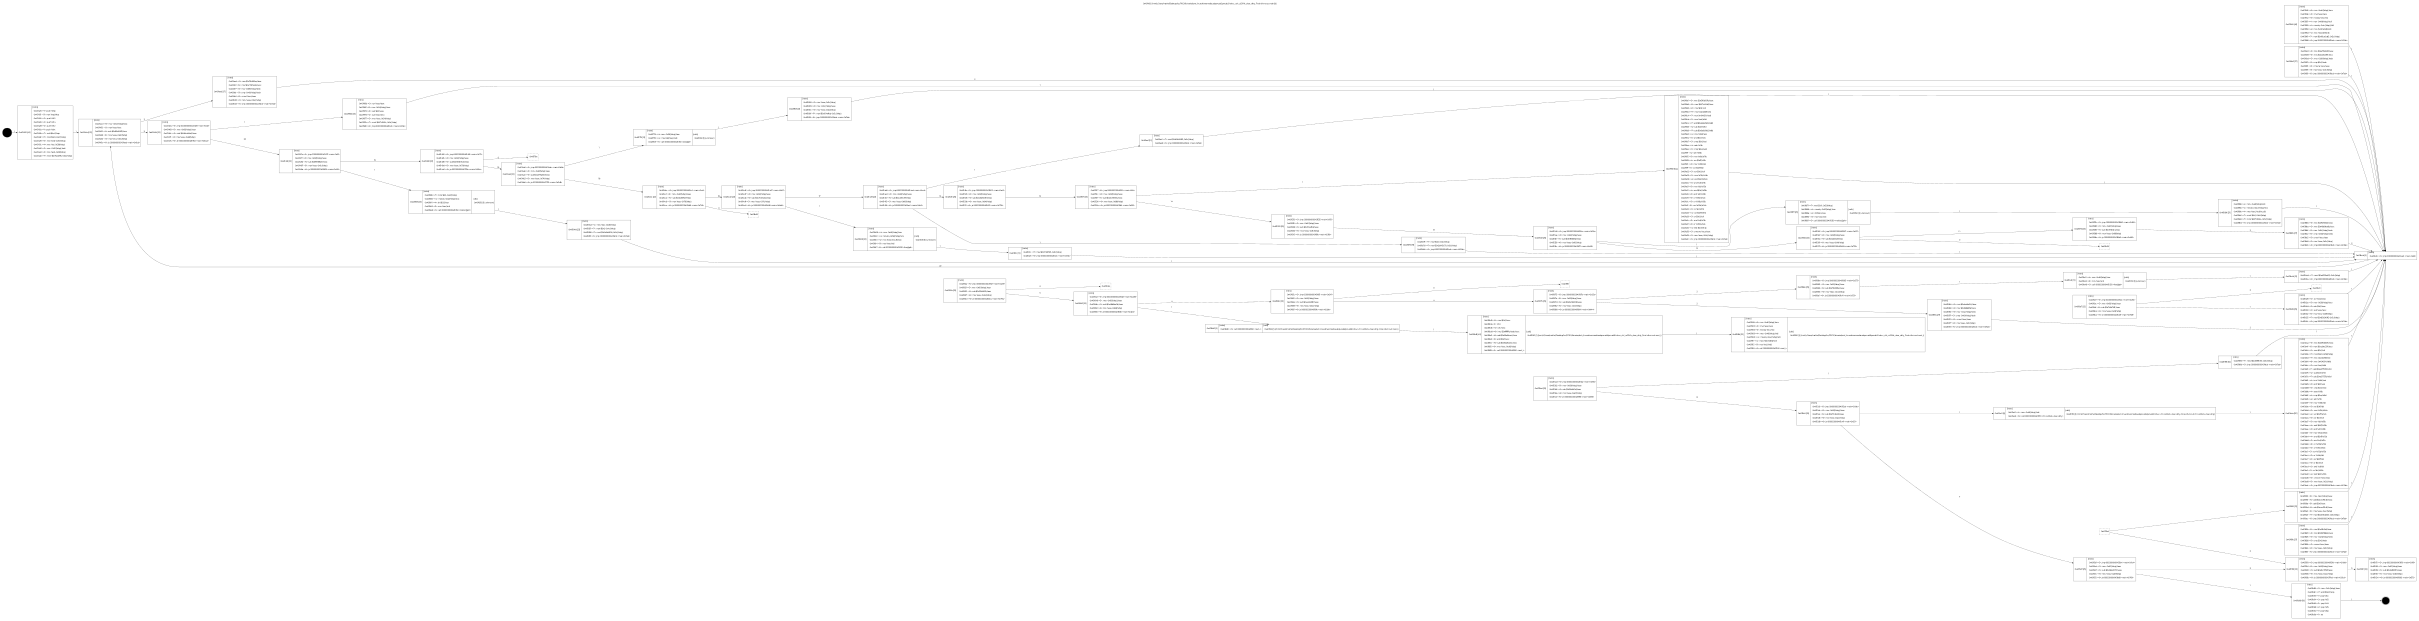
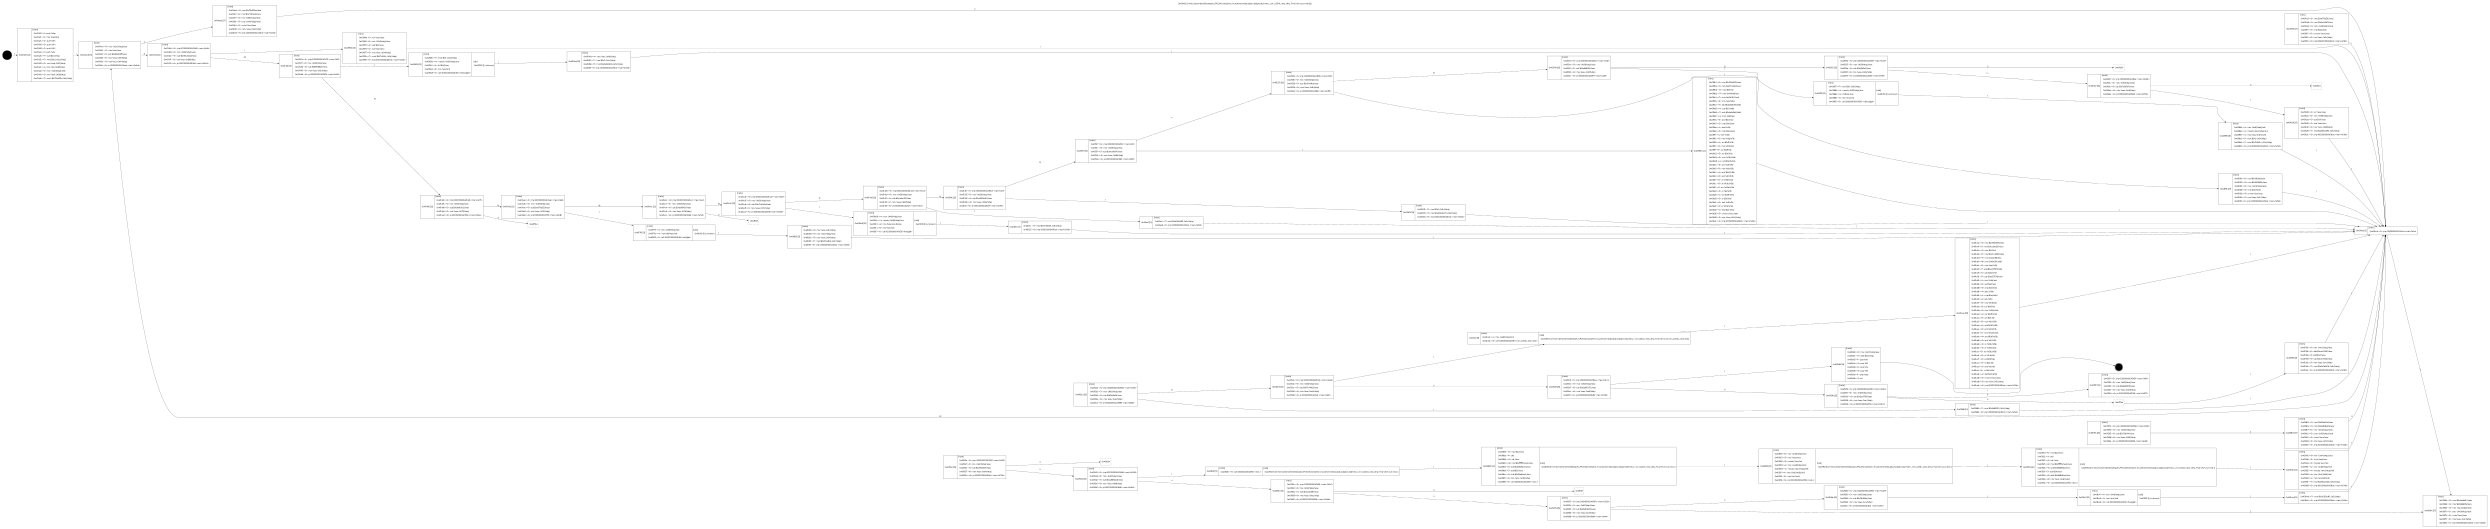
edge "0x401530 [25]" -> "0x40181b [27]": added, label "1"
edge "0x401562 [25]" -> "0x40157b [25]": now "0x401562 [25]" -> "0x4016a7 [25]"
edge "0x4014e8 [22]" -> "0x401b76 [19]": now "0x4014fe [25]" -> "0x401b76 [19]"
edge "0x401864 [27]" -> "0x401bcb [5]": reversed
node "0x40191d [40]": added
edge "0x4017ed" -> "0x4015f8 [25]": reversed
